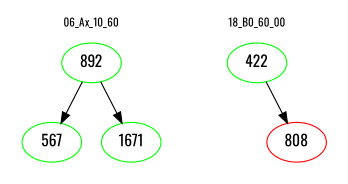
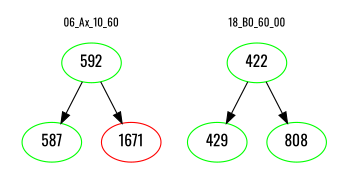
node "892": label "892" -> "592"
node "567": label "567" -> "587"
node "1671": color green -> red
node "429": added
node "808": color red -> green
